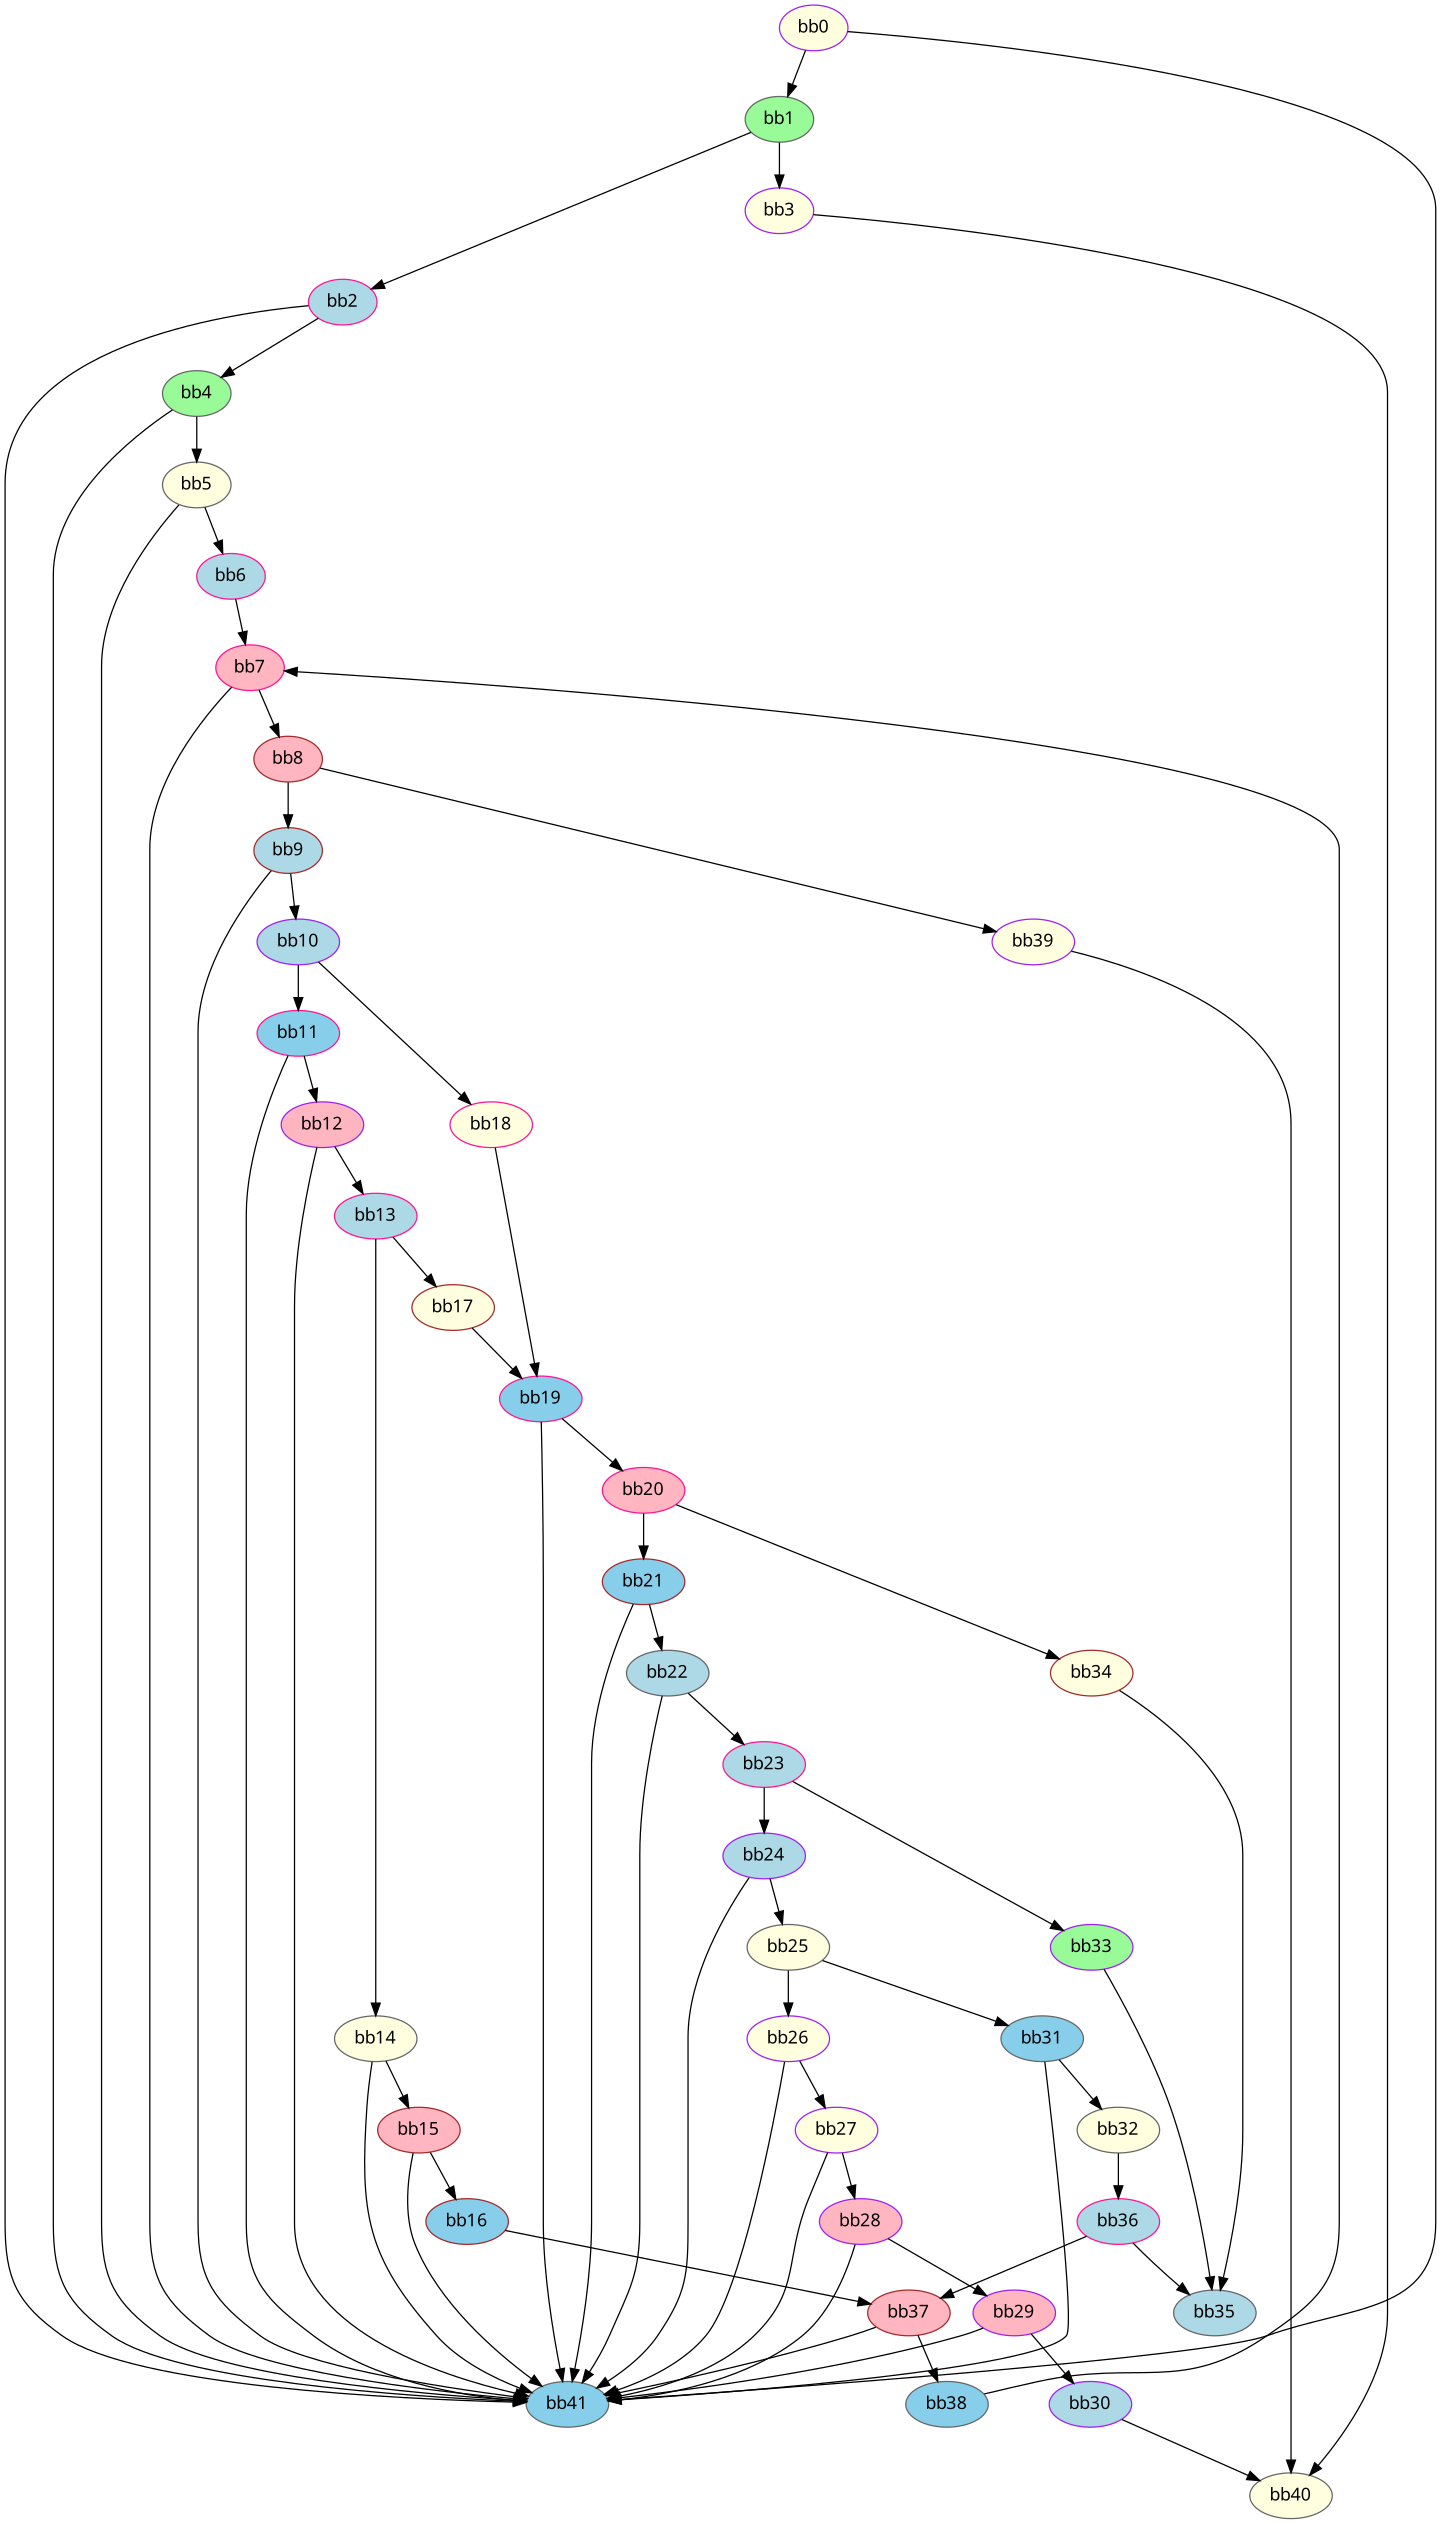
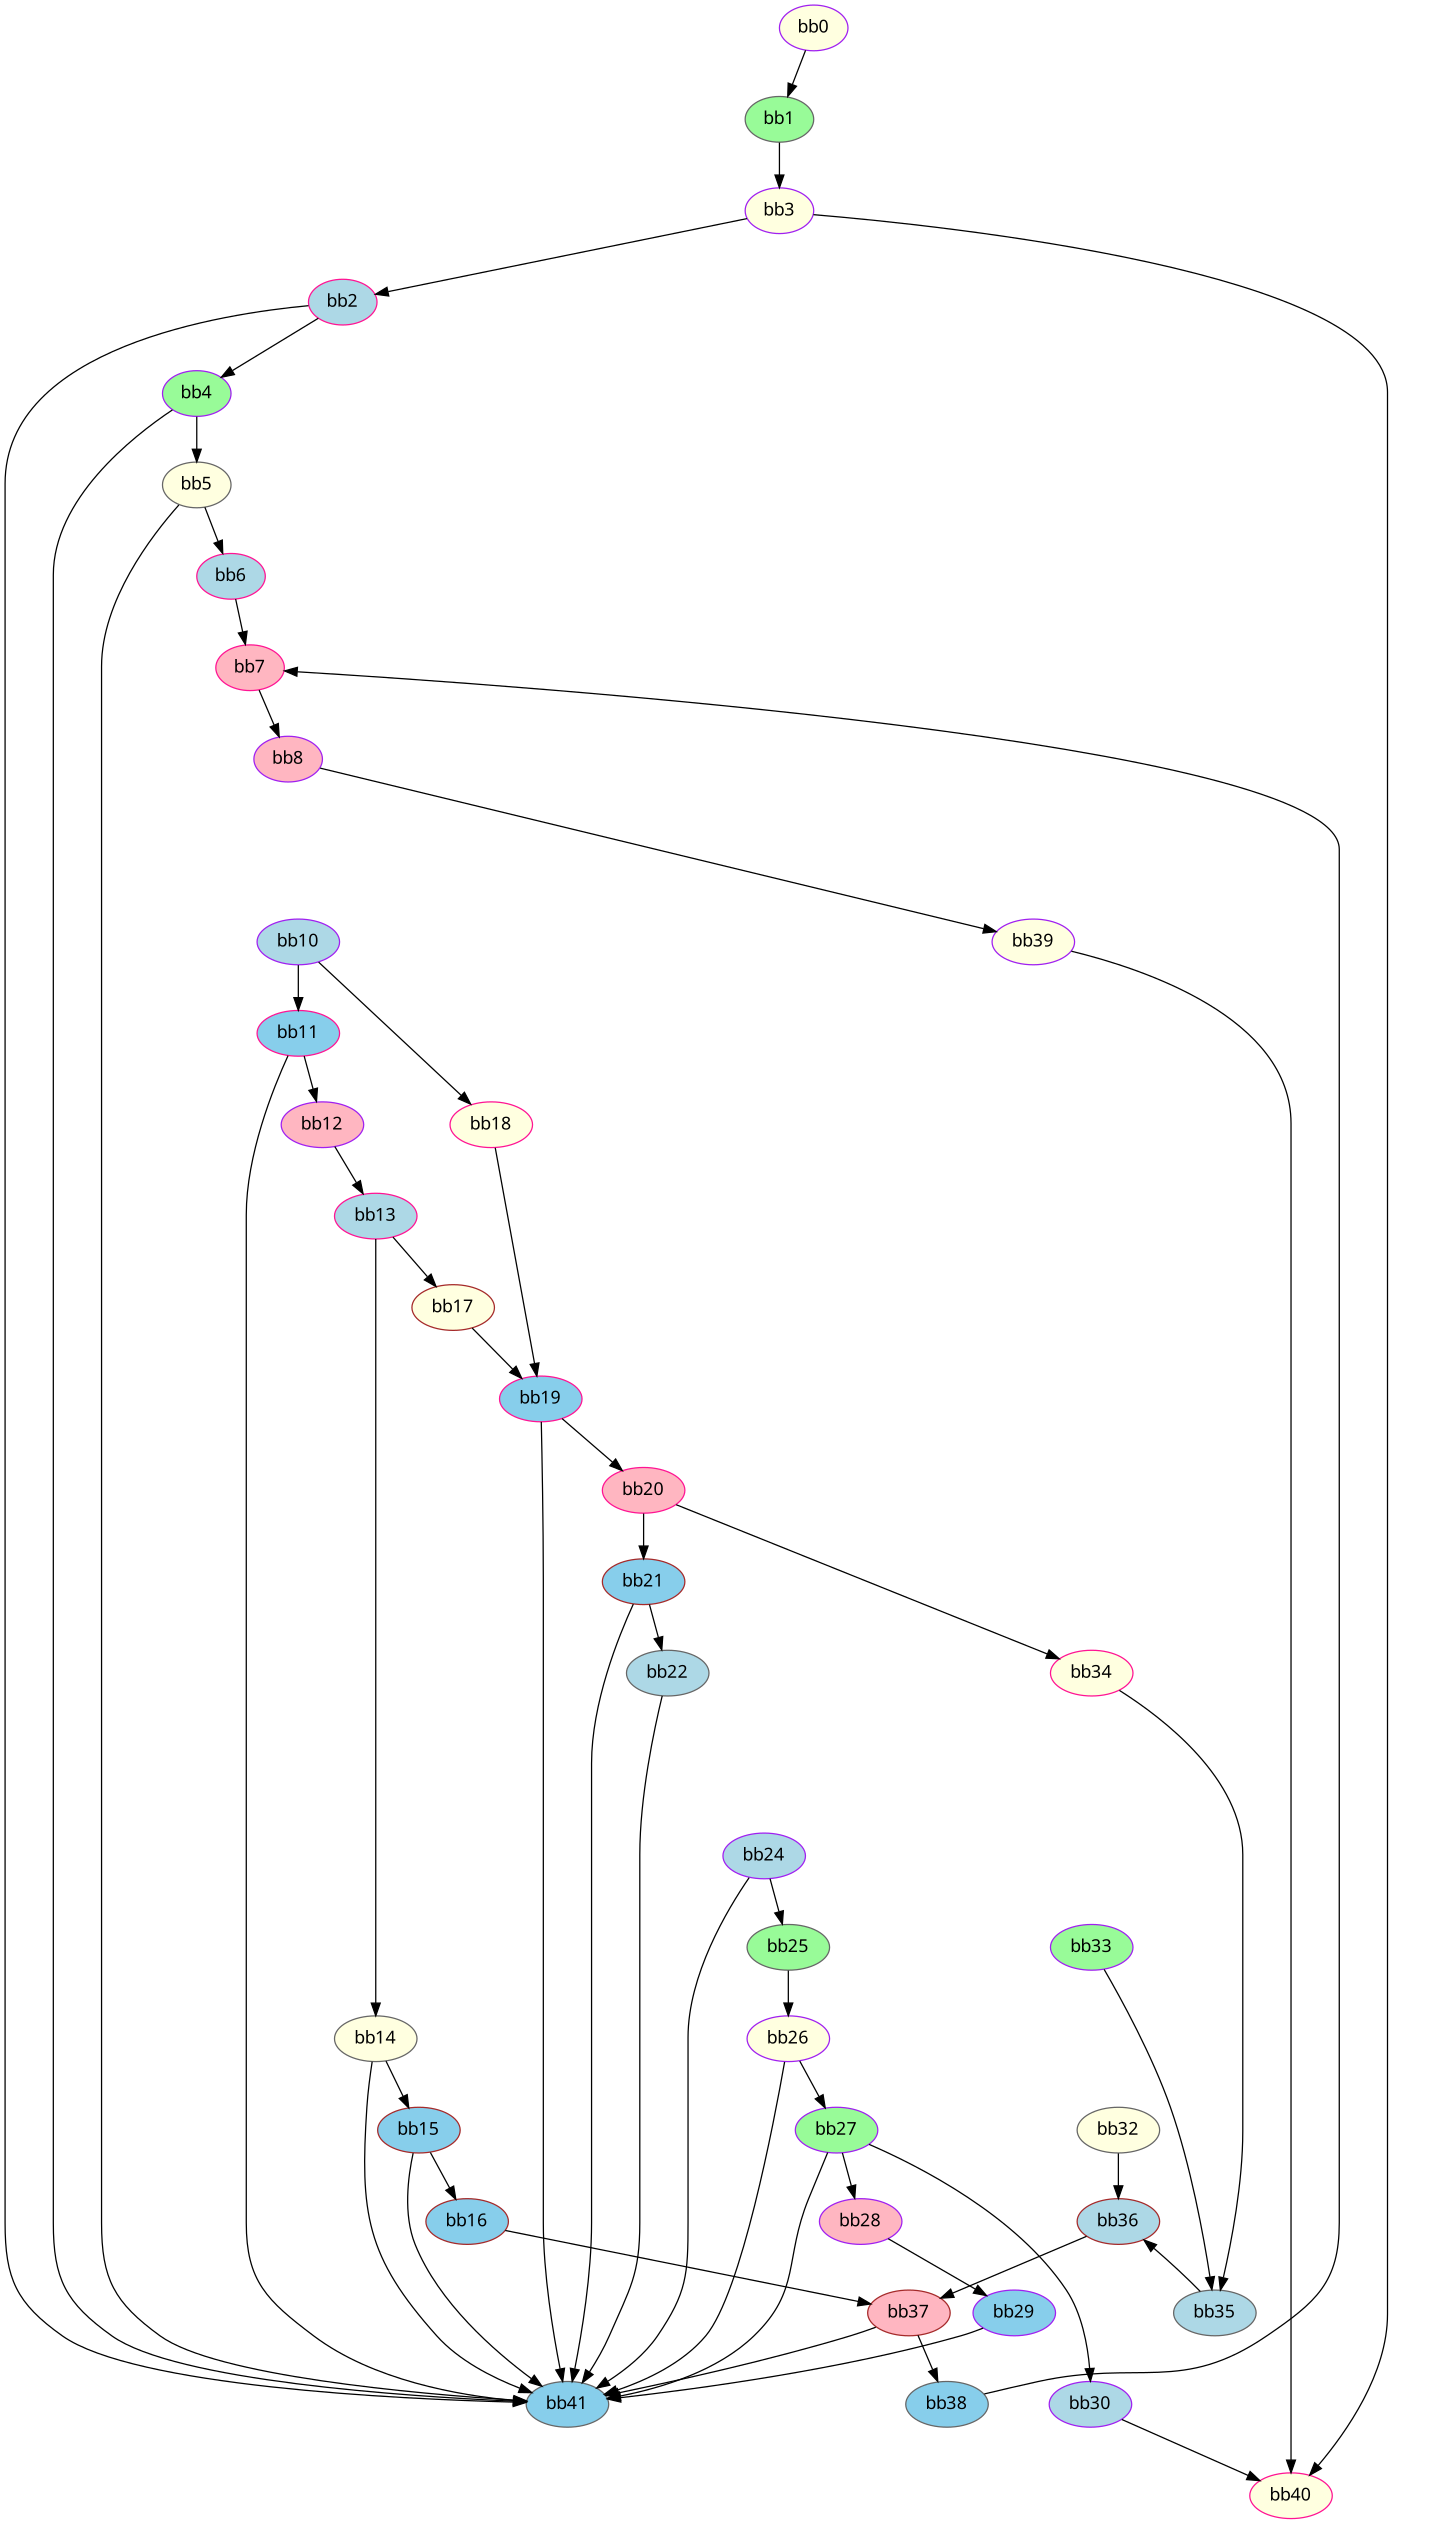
edge "bb1" -> "bb2": now "bb3" -> "bb2"
node "bb4": color gray40 -> purple
node "bb8": color brown -> purple
node "bb9": removed
edge "bb0" -> "bb41": removed
edge "bb7" -> "bb41": removed
node "bb34": color brown -> deeppink
node "bb23": removed
edge "bb12" -> "bb41": removed
node "bb25": fillcolor lightyellow -> palegreen
node "bb31": removed
node "bb15": fillcolor lightpink -> skyblue
node "bb27": fillcolor lightyellow -> palegreen
node "bb36": color deeppink -> brown
edge "bb36" -> "bb35": reversed
node "bb29": fillcolor lightpink -> skyblue
edge "bb28" -> "bb41": removed
edge "bb29" -> "bb30": now "bb27" -> "bb30"
node "bb40": color gray40 -> deeppink
